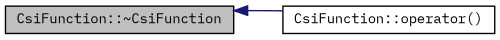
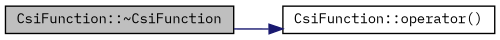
edge "CsiFunction::operator()" -> "CsiFunction::~CsiFunction": reversed
